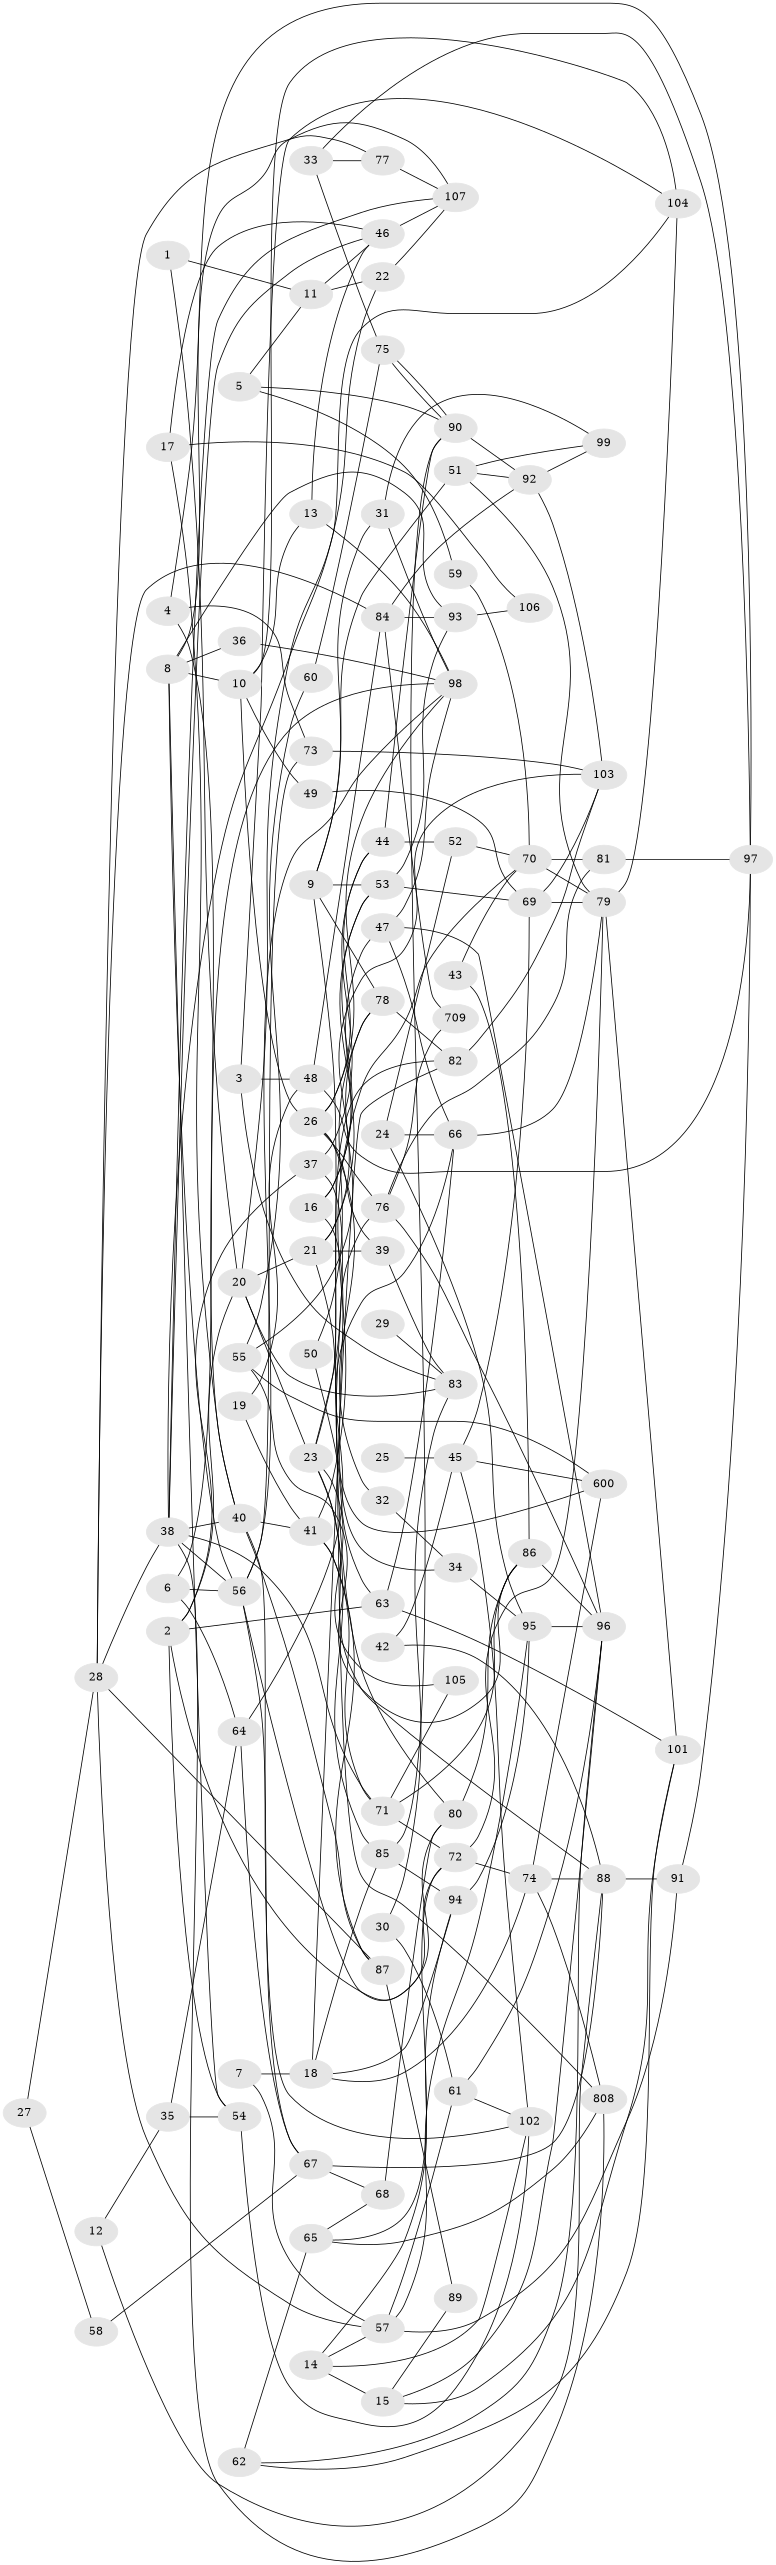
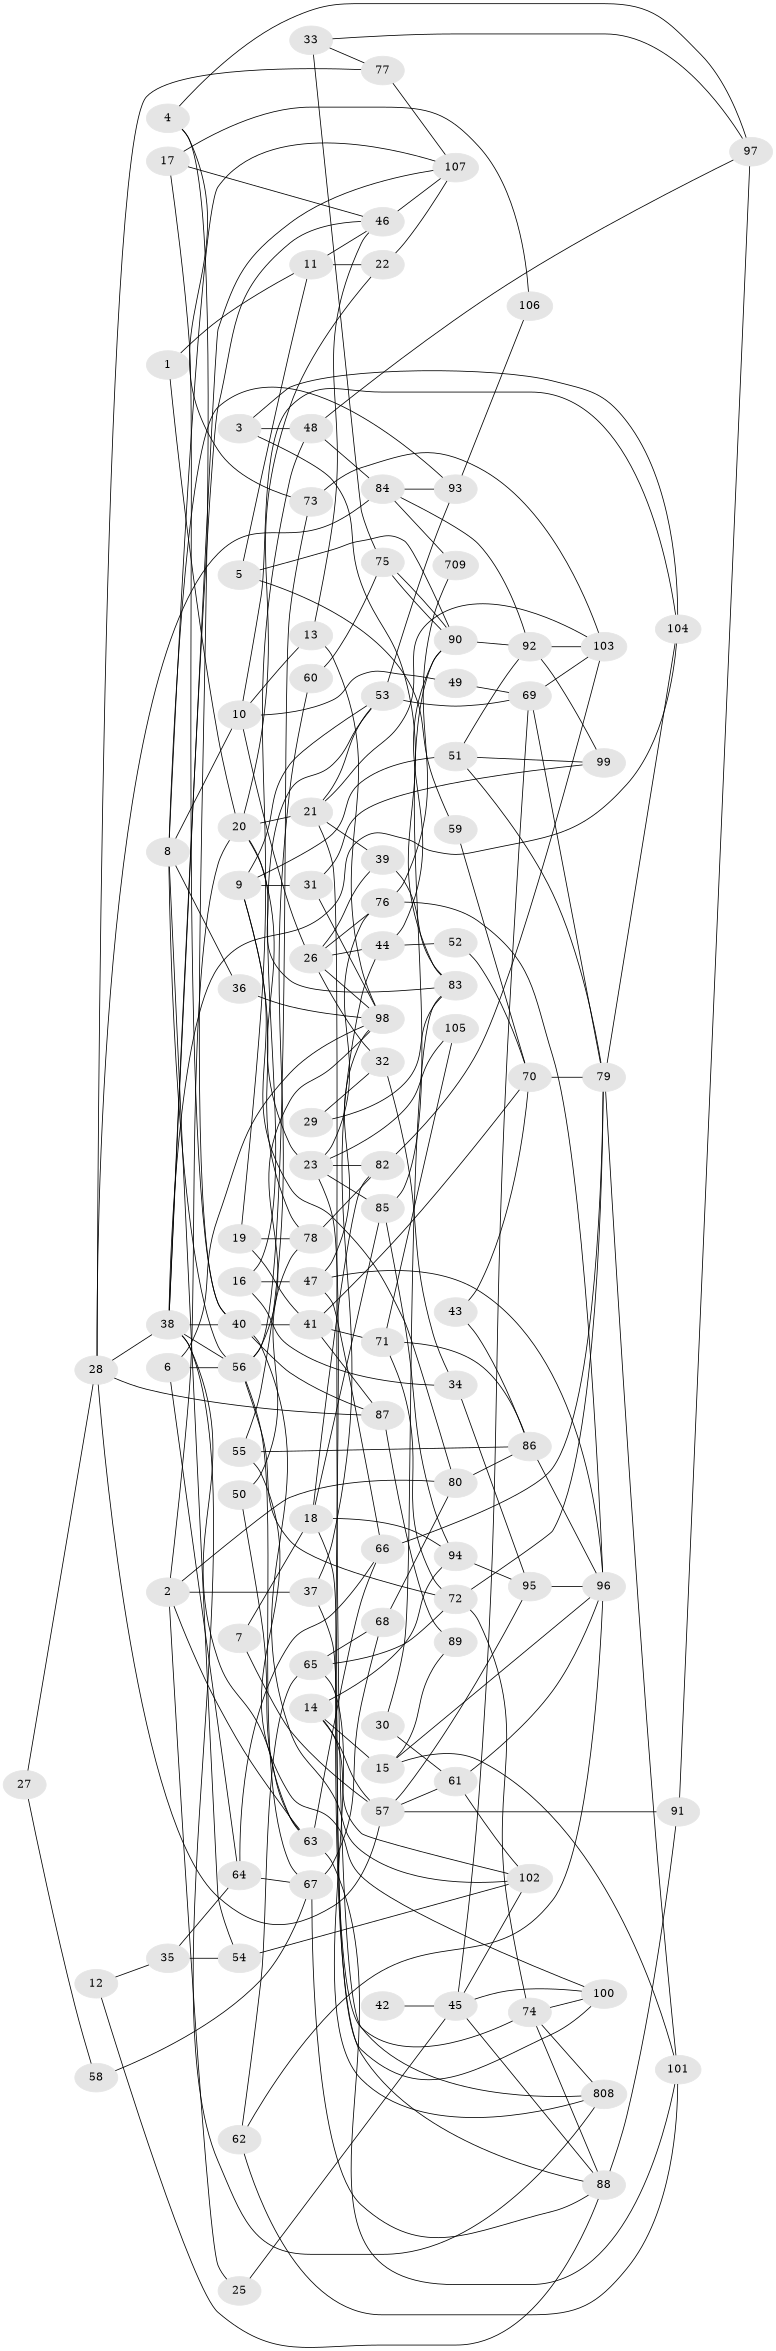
node "81": removed
edge "32" -- "29": added
node "24": removed
edge "78" -- "55": now "78" -- "19"
node "600": label "600" -> "100"
edge "38" -- "71": now "38" -- "63"
edge "42" -- "88": now "45" -- "88"
edge "2" -- "54": now "2" -- "25"
